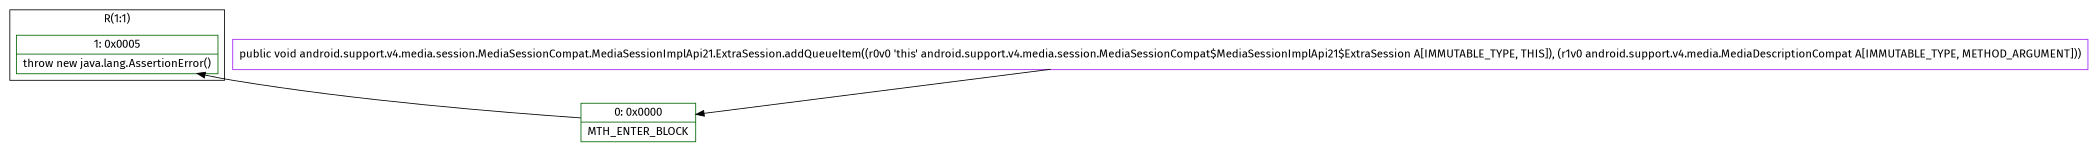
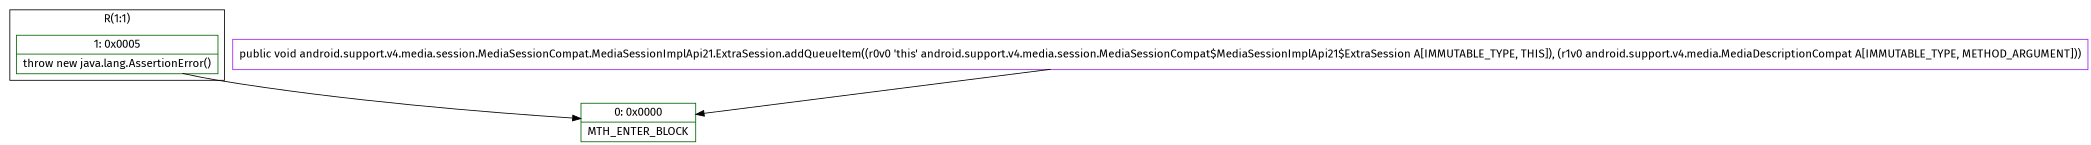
edge "0: 0x0000" -> "1: 0x0005": reversed
